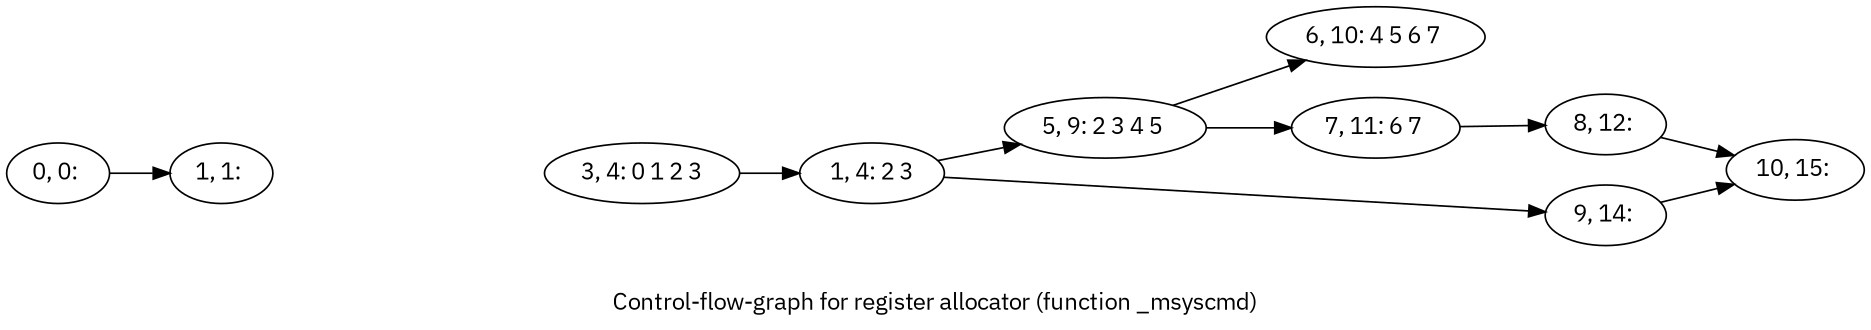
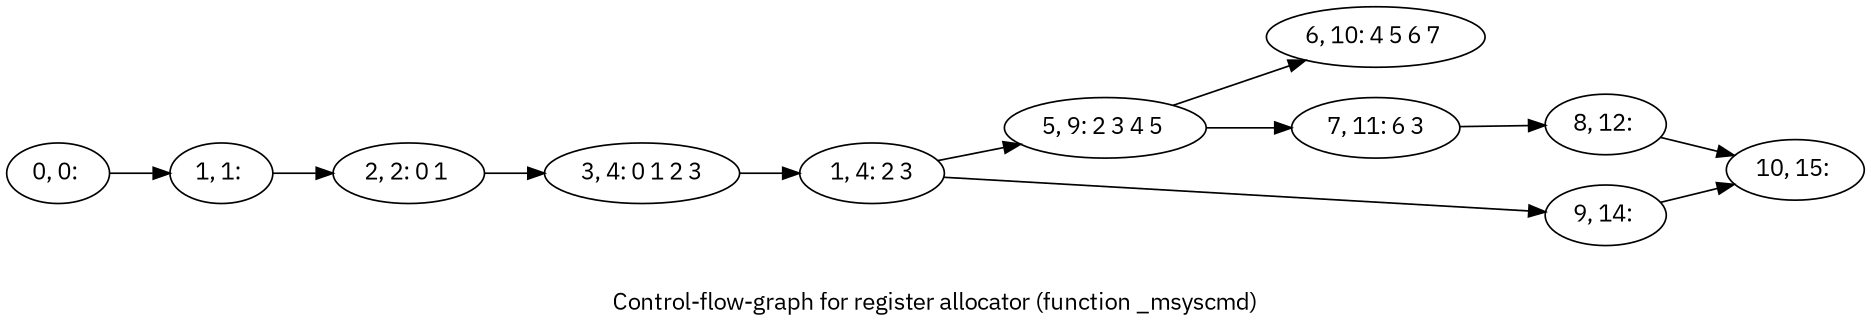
node "7, 11: 6 7": label "7, 11: 6 7" -> "7, 11: 6 3"
node "2, 2: 0 1": added
